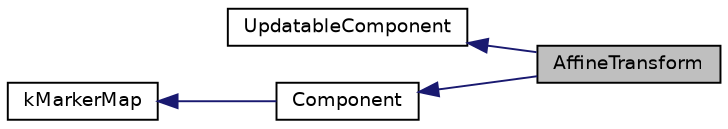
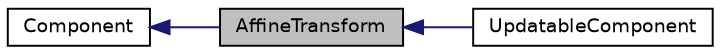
edge "AffineTransform" -> "UpdatableComponent": reversed
node "kMarkerMap": removed
